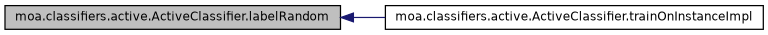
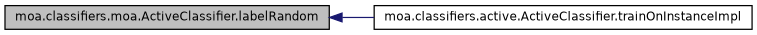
node "moa.classifiers.active.ActiveClassifier.labelRandom": label "moa.classifiers.active.ActiveClassifier.labelRandom" -> "moa.classifiers.moa.ActiveClassifier.labelRandom"
